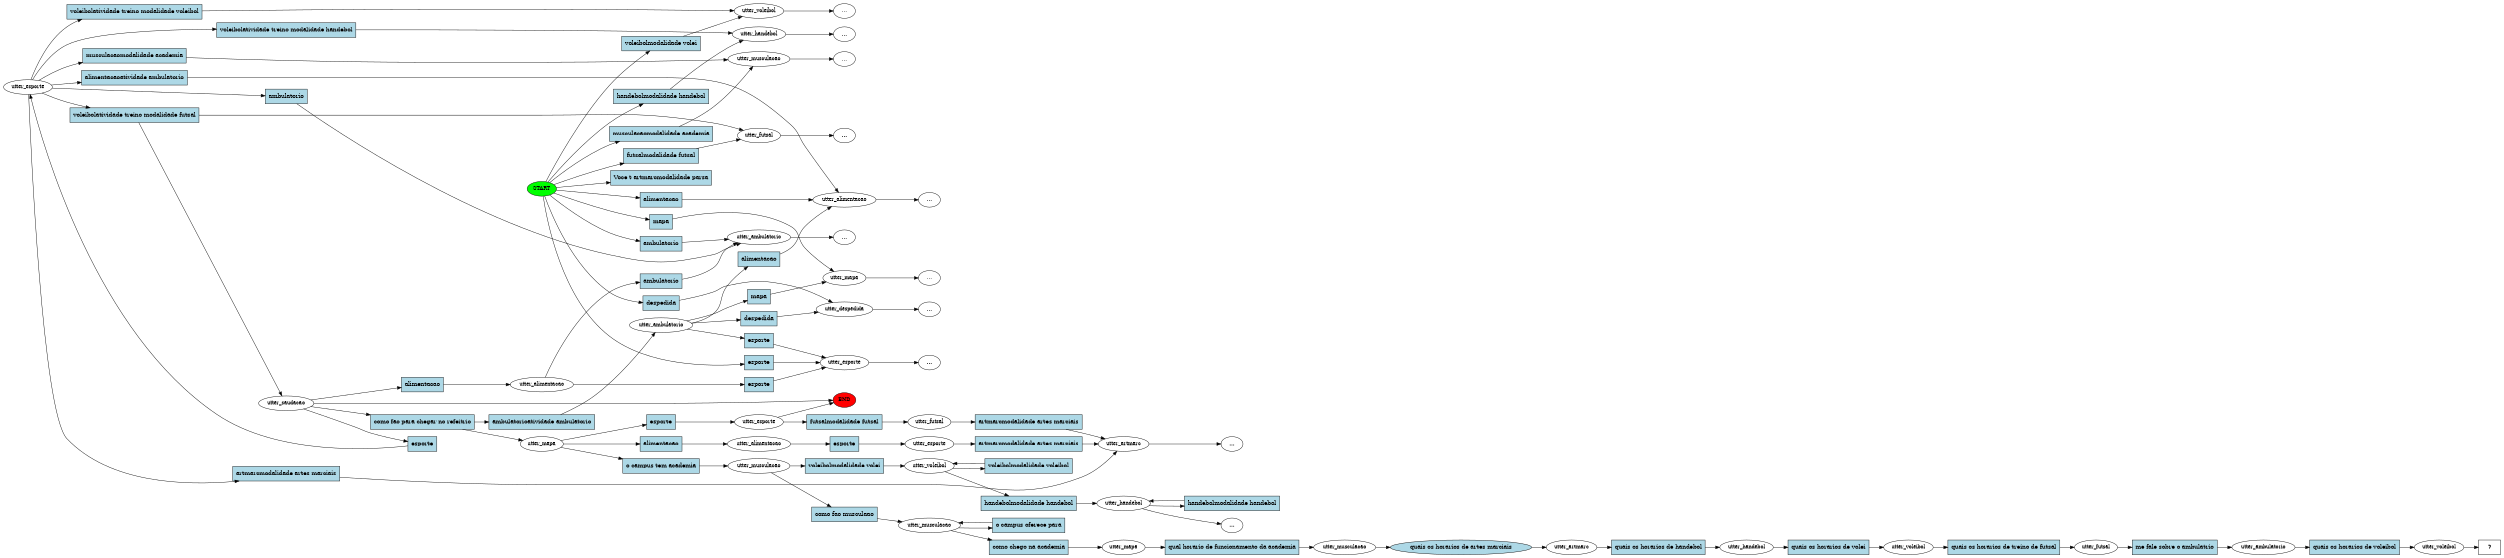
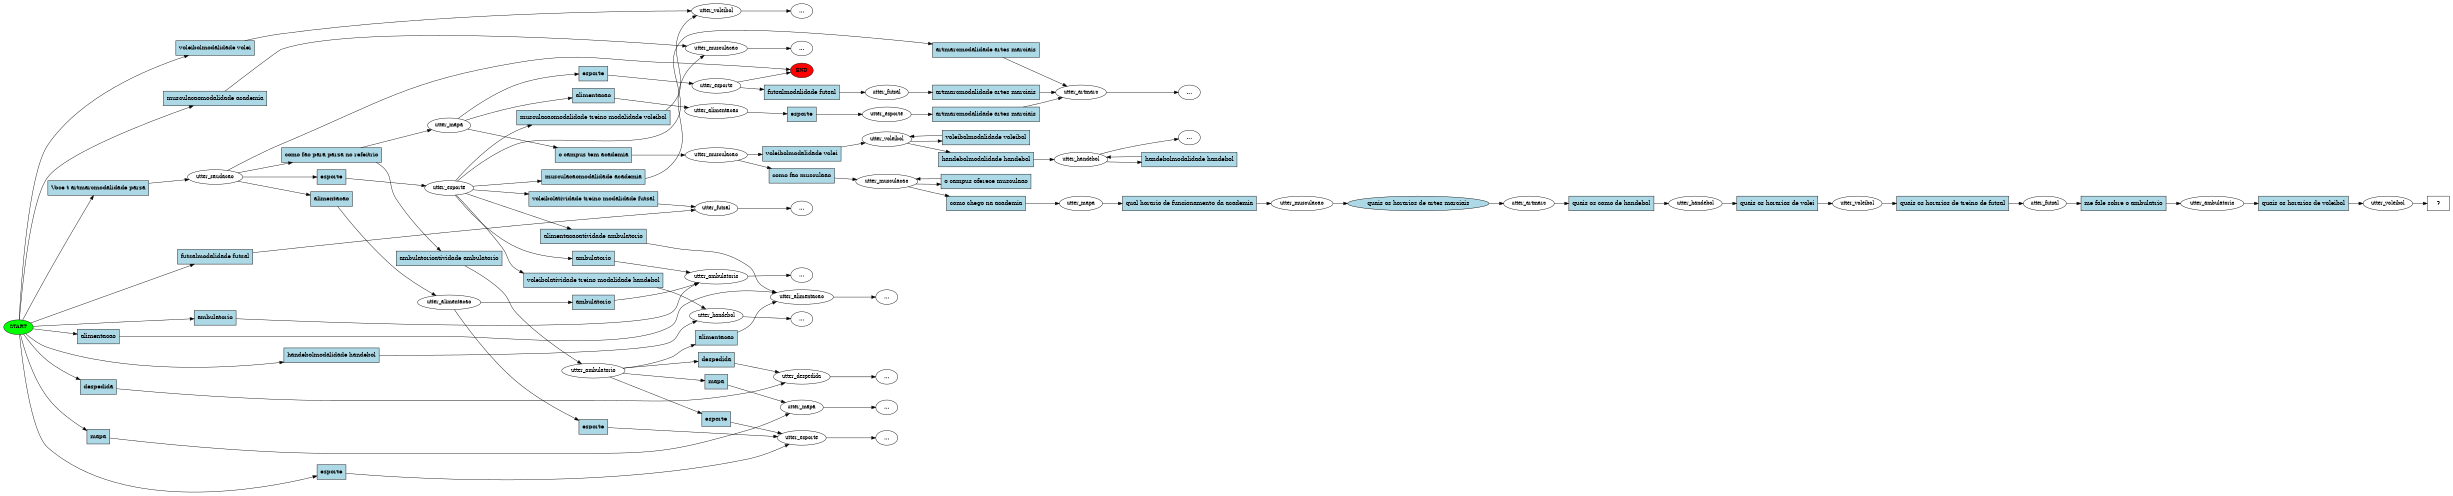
node "voleibolatividade treino modalidade voleibol": label "voleibolatividade treino modalidade voleibol" -> "musculacaomodalidade treino modalidade voleibol"
edge "voleibolatividade treino modalidade futsal" -> "utter_saudacao": now "Voce t artmarcmodalidade parsa" -> "utter_saudacao"
node "como fao para chegar no refeitrio": label "como fao para chegar no refeitrio" -> "como fao para parsa no refeitrio"
node "o campus oferece para": label "o campus oferece para" -> "o campus oferece musculaao"
node "quais os horarios de handebol": label "quais os horarios de handebol" -> "quais os como de handebol"
